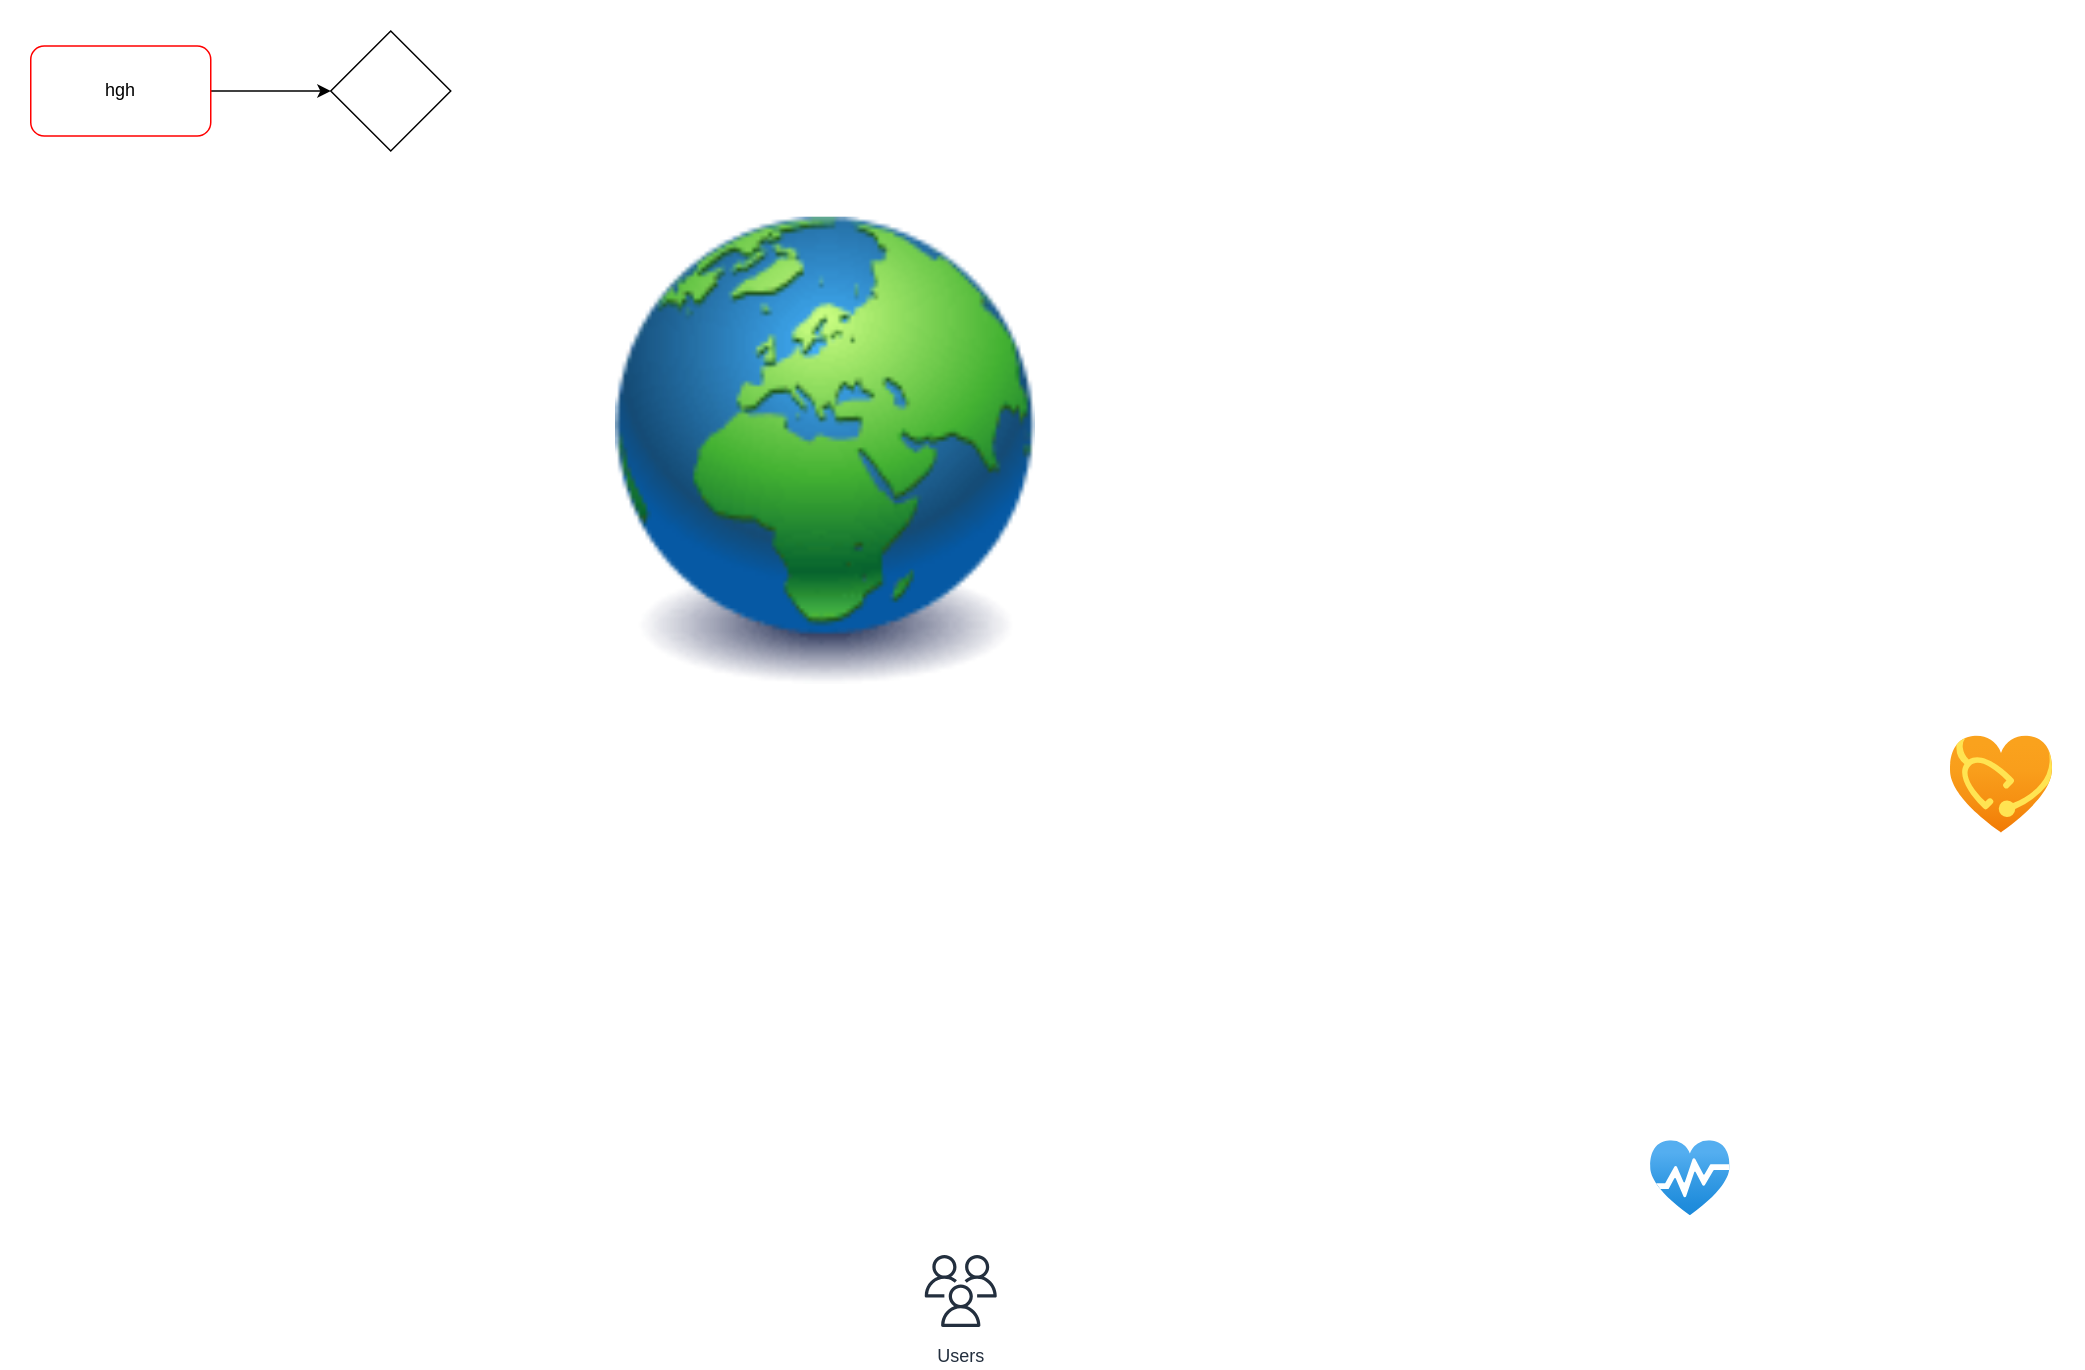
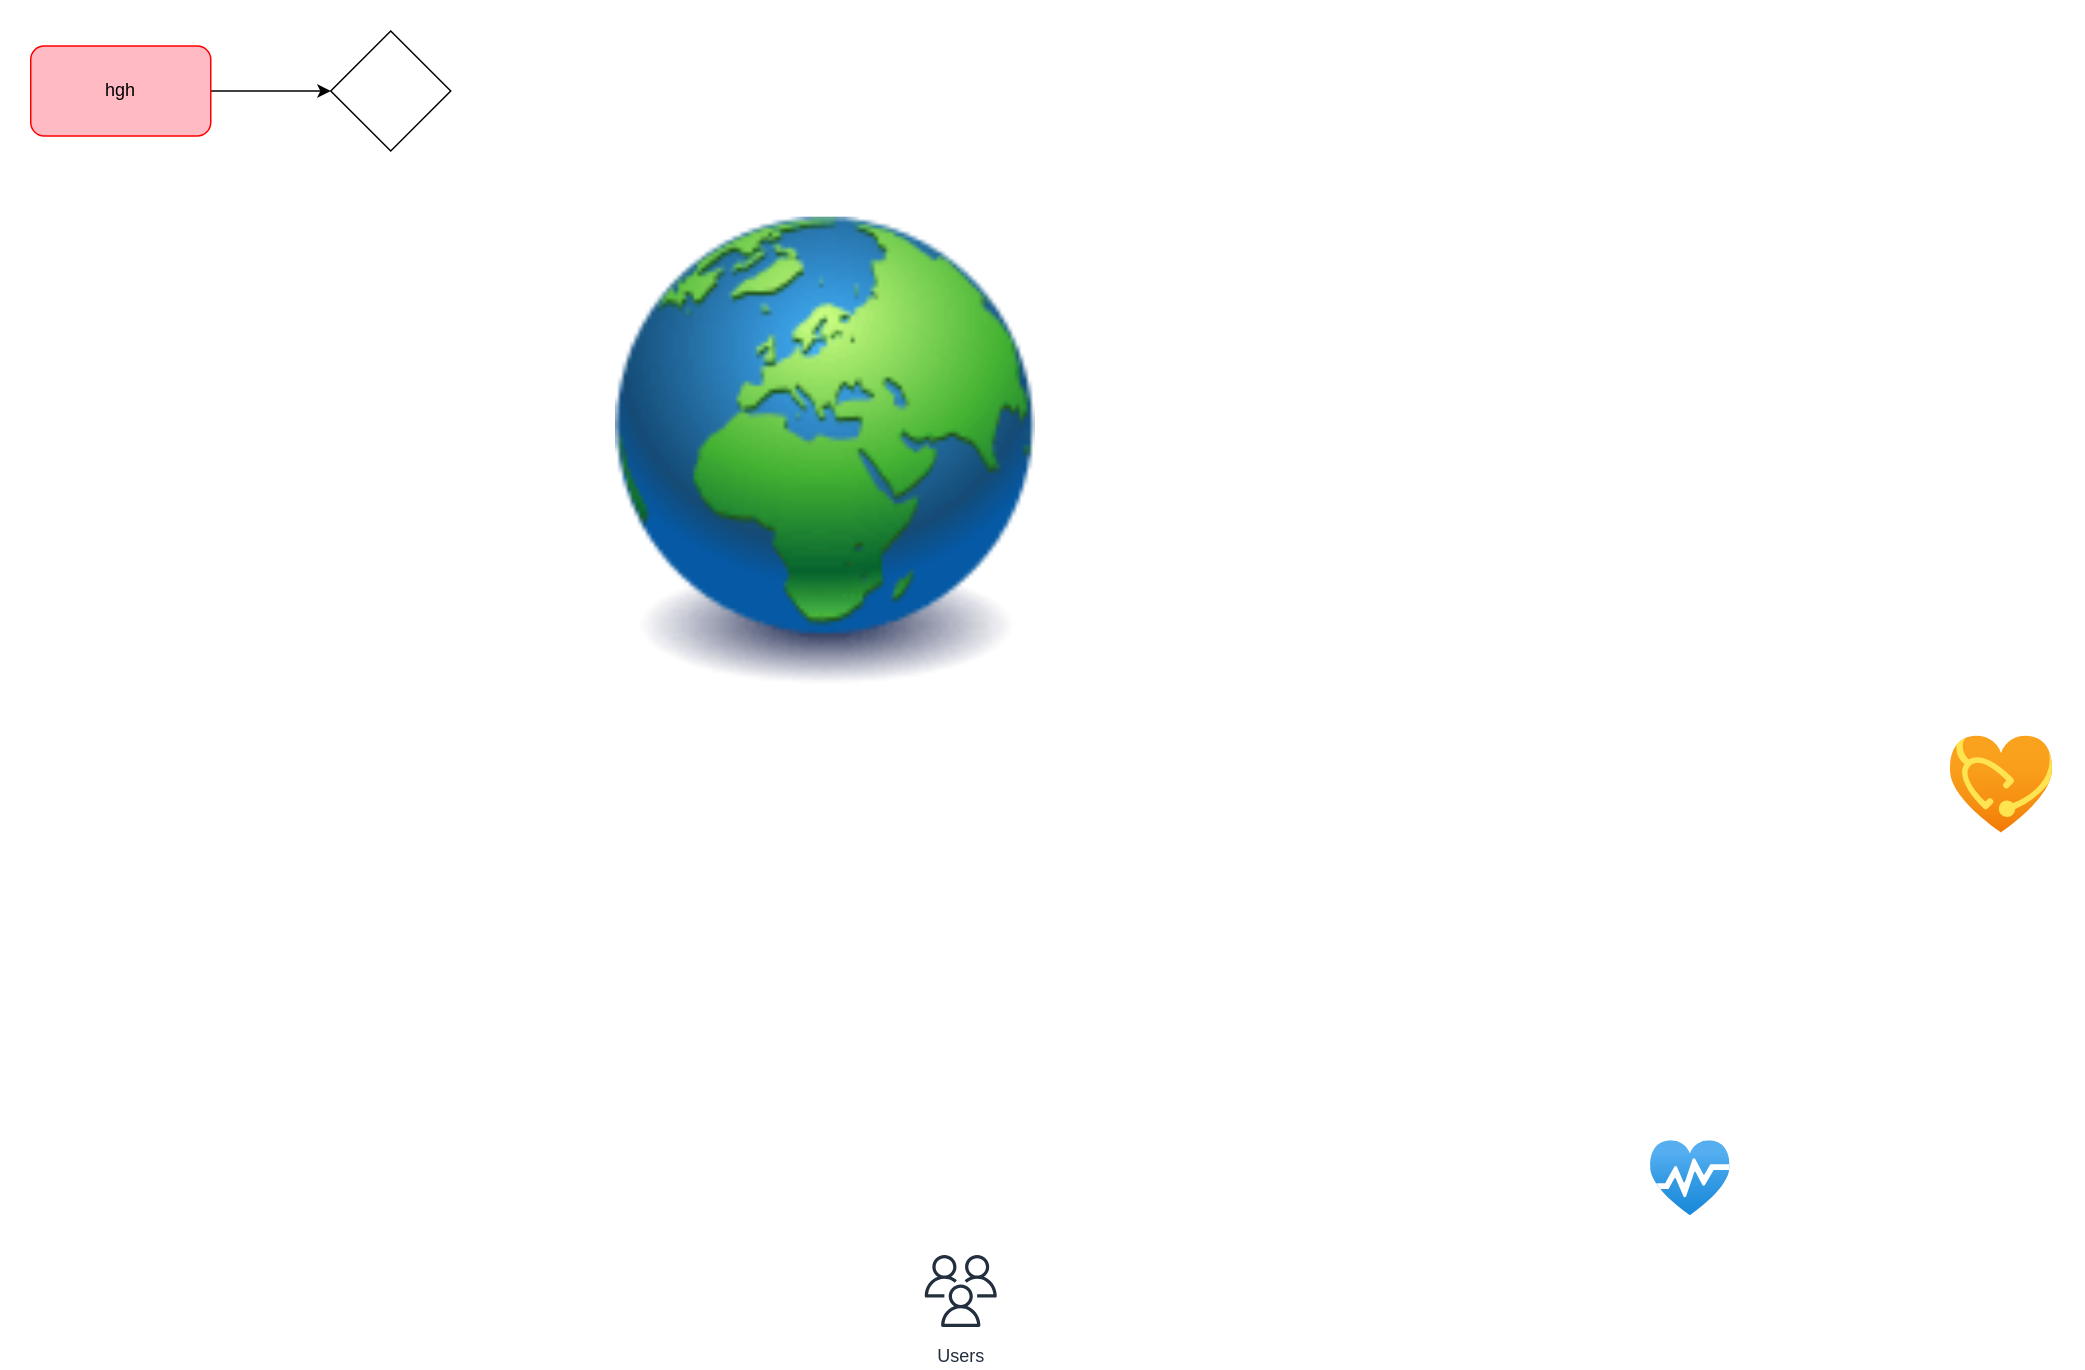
node "hgh": fillcolor #ffffff -> #ffbac3
